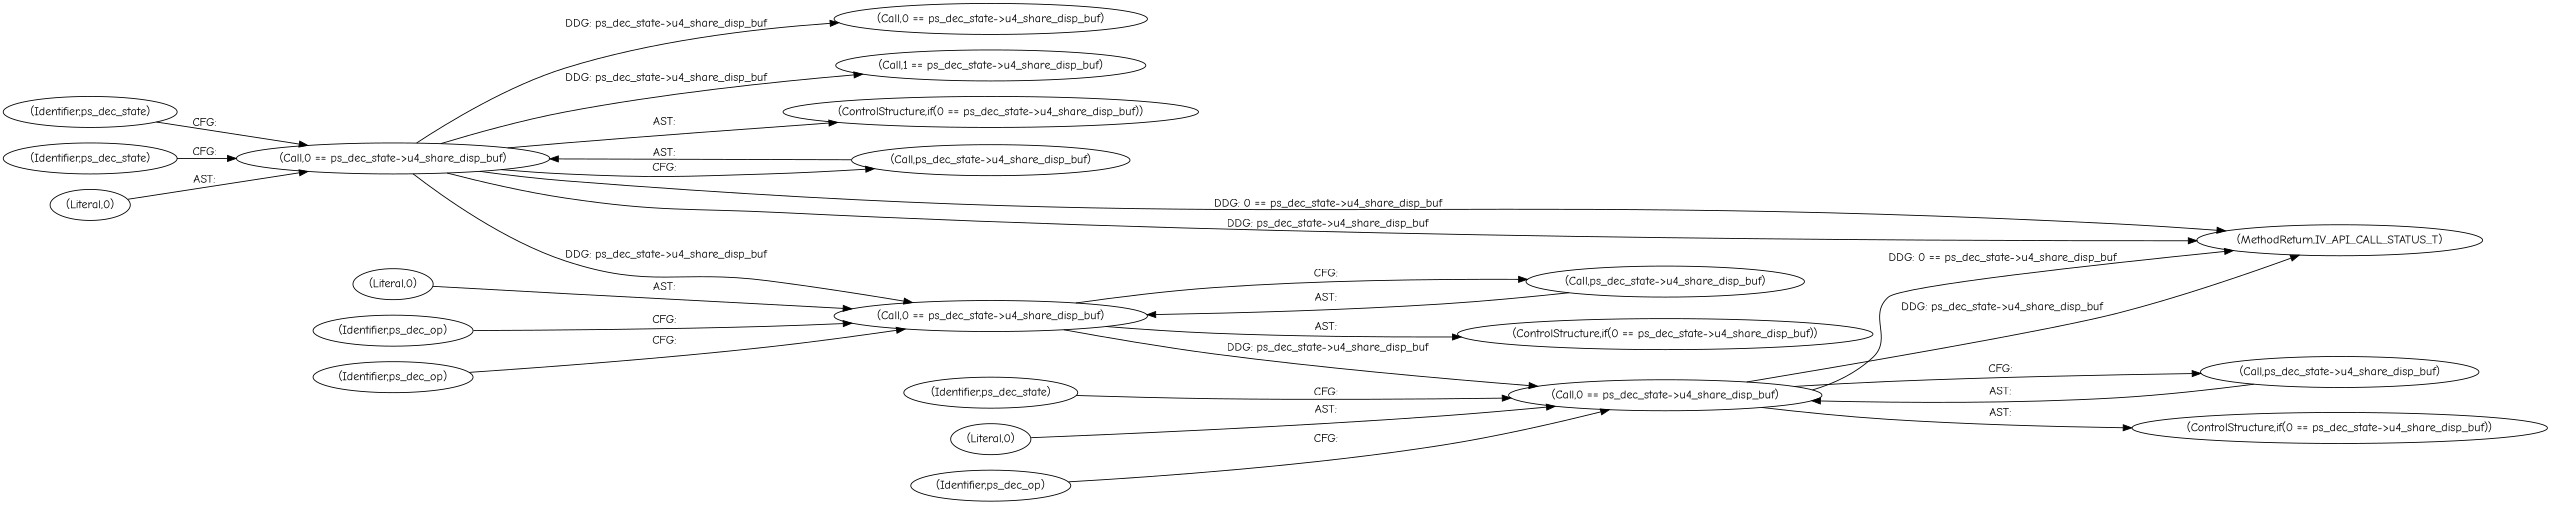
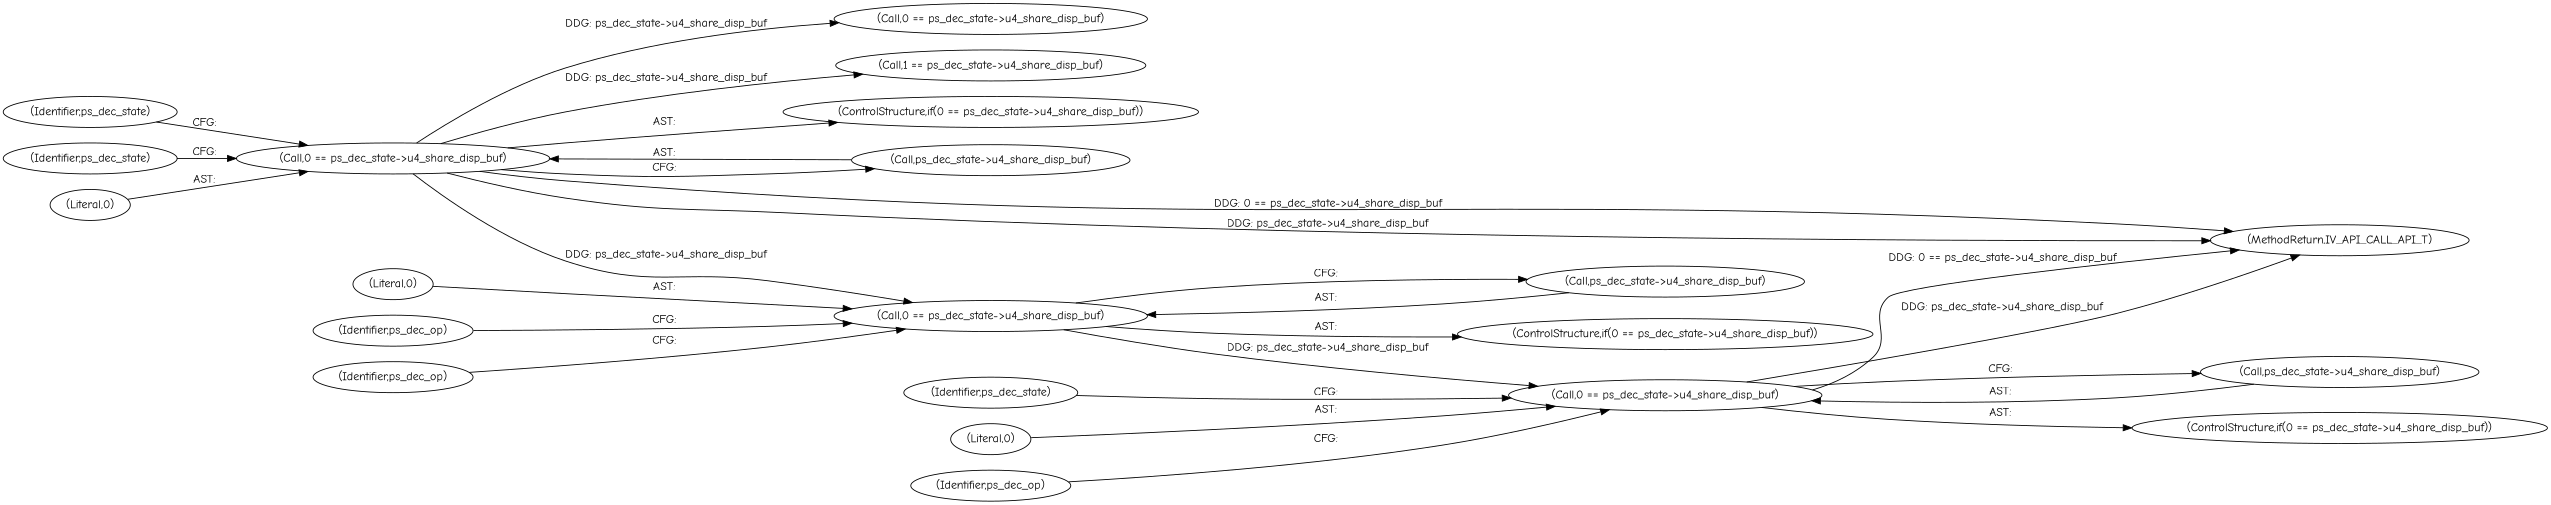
node "(MethodReturn,IV_API_CALL_STATUS_T)": label "(MethodReturn,IV_API_CALL_STATUS_T)" -> "(MethodReturn,IV_API_CALL_API_T)"
